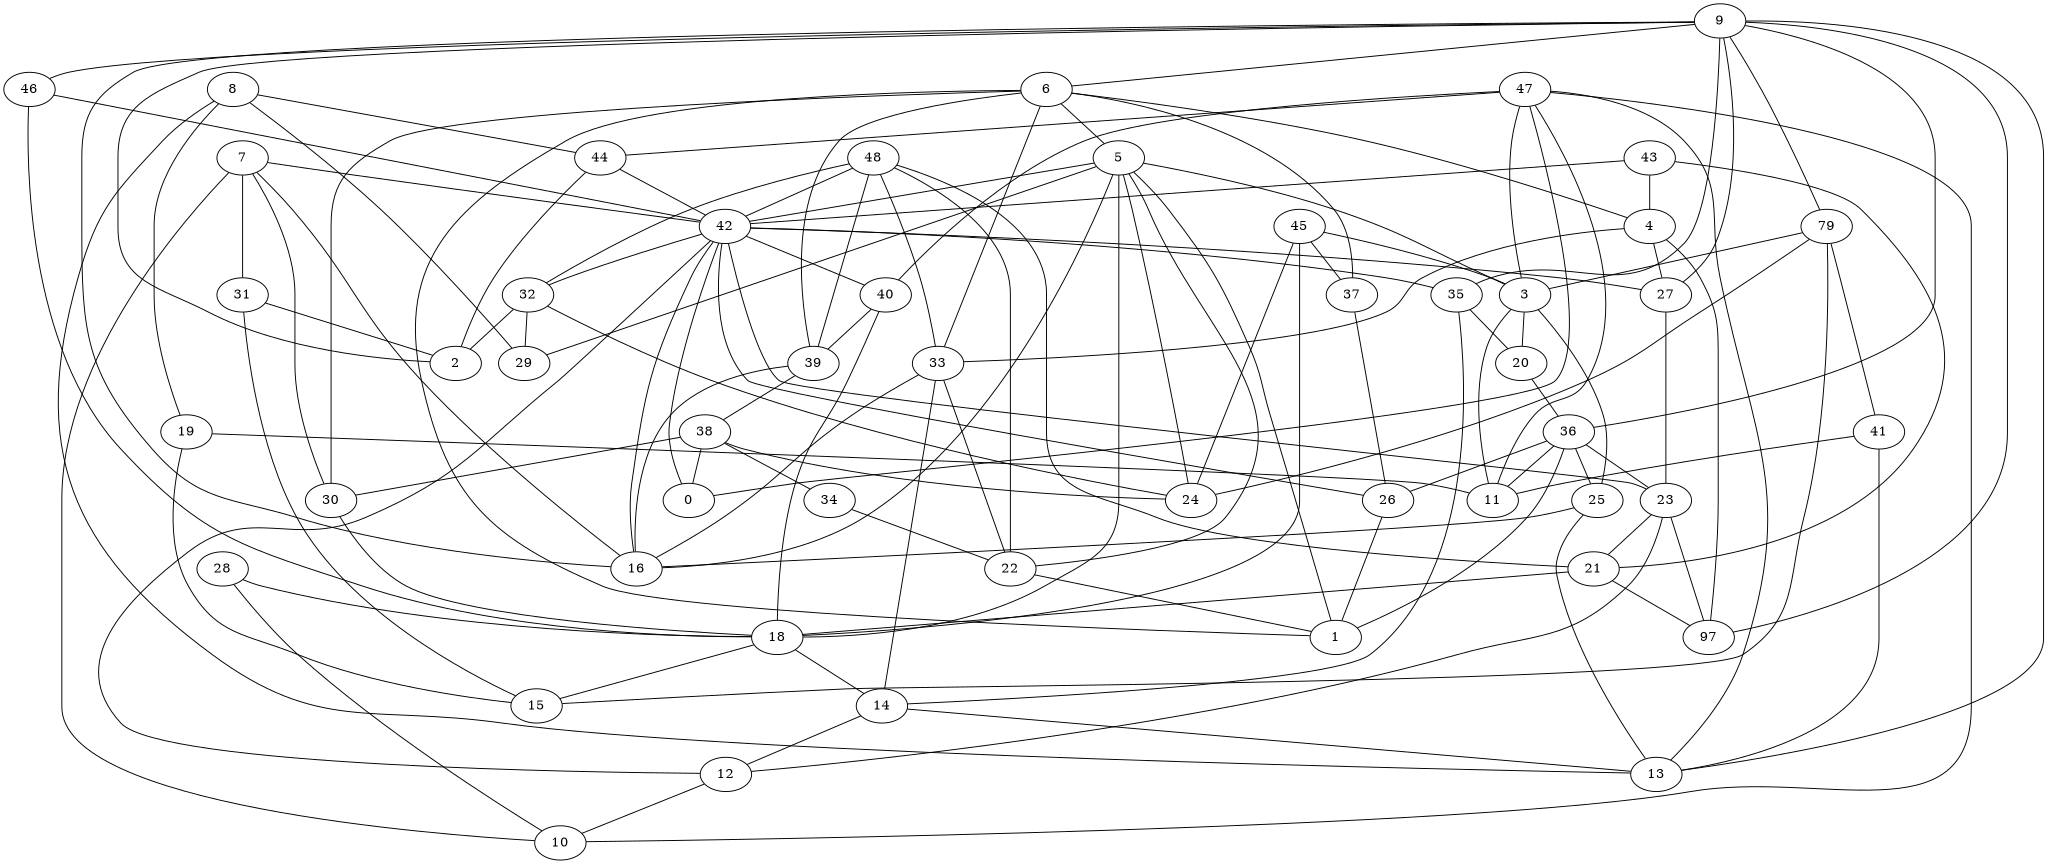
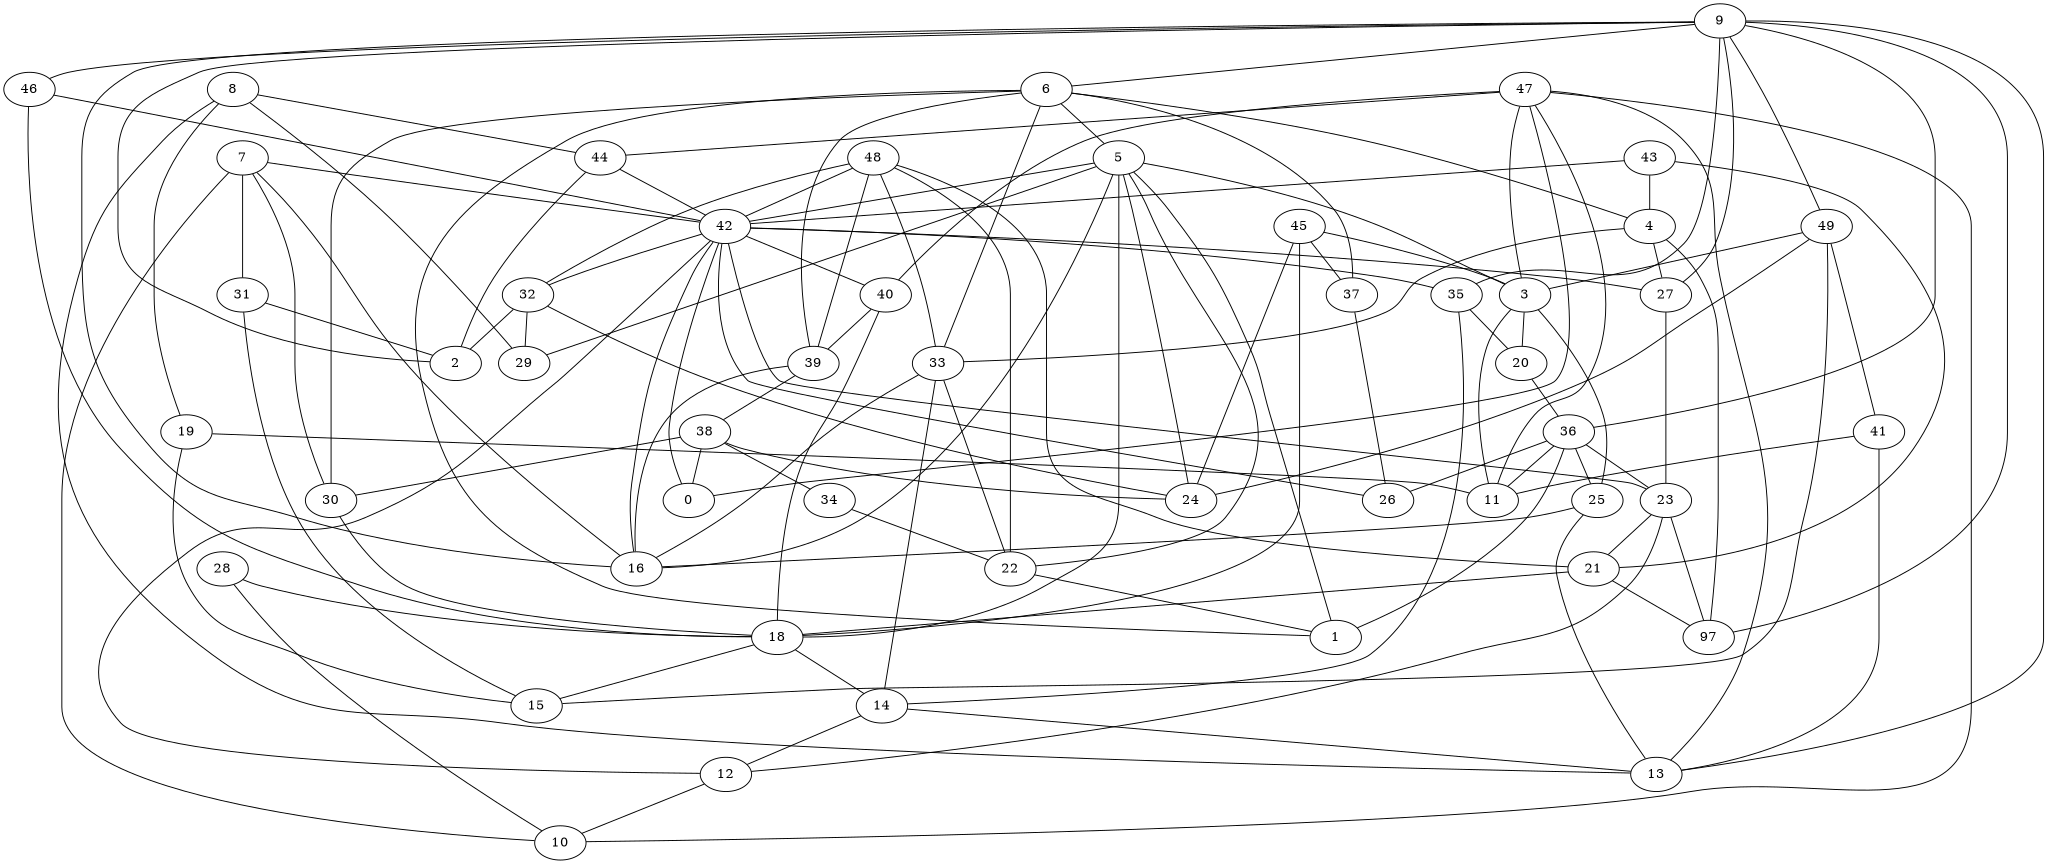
node "79": label "79" -> "49"
edge "26" -- "1": removed
